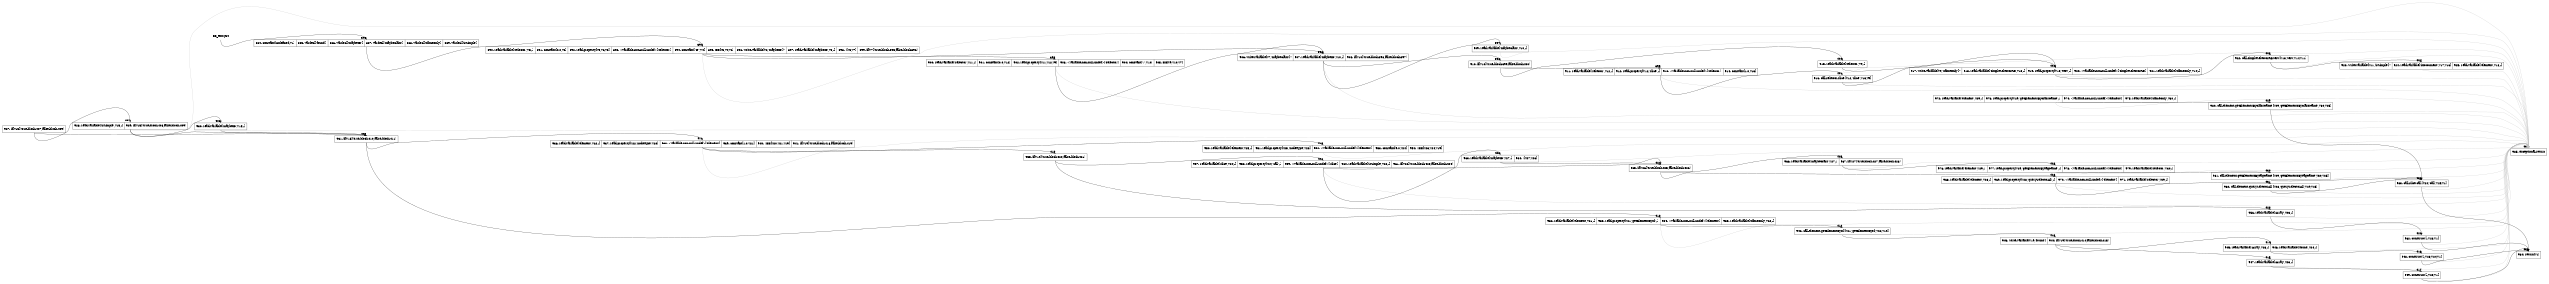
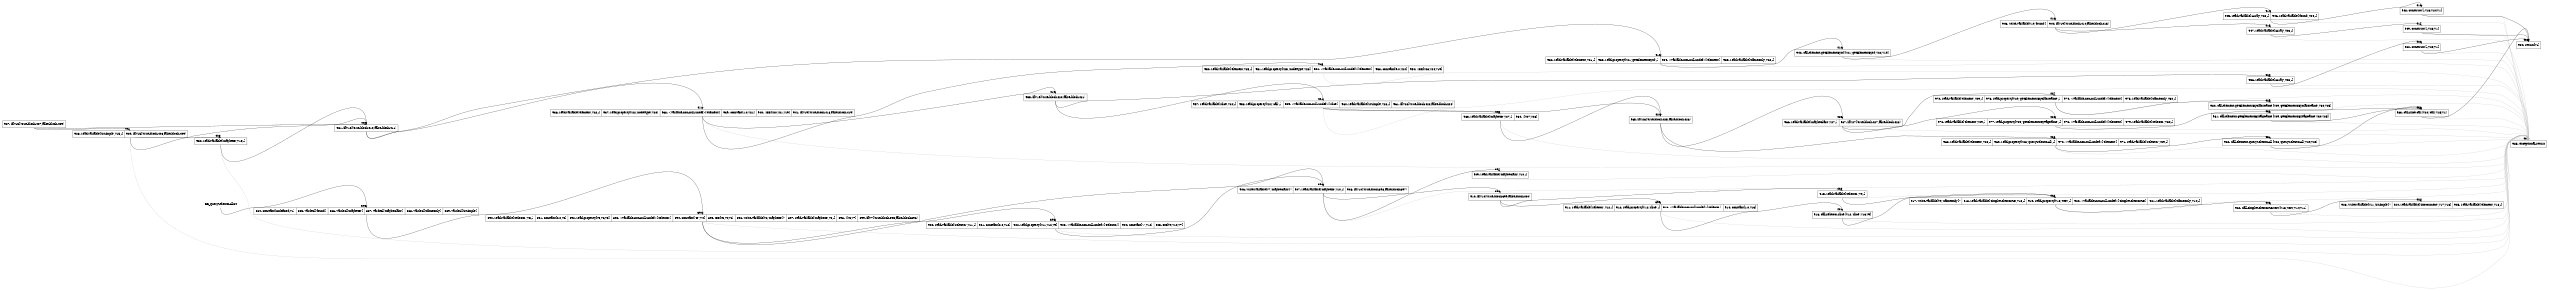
node "BB_entry34": label "BB_entry34" -> "BB_querySelectorAll34"
edge "966: read-variable['maybeClass',v27,-]" -> "972: read-variable['element',v29,-]": added
